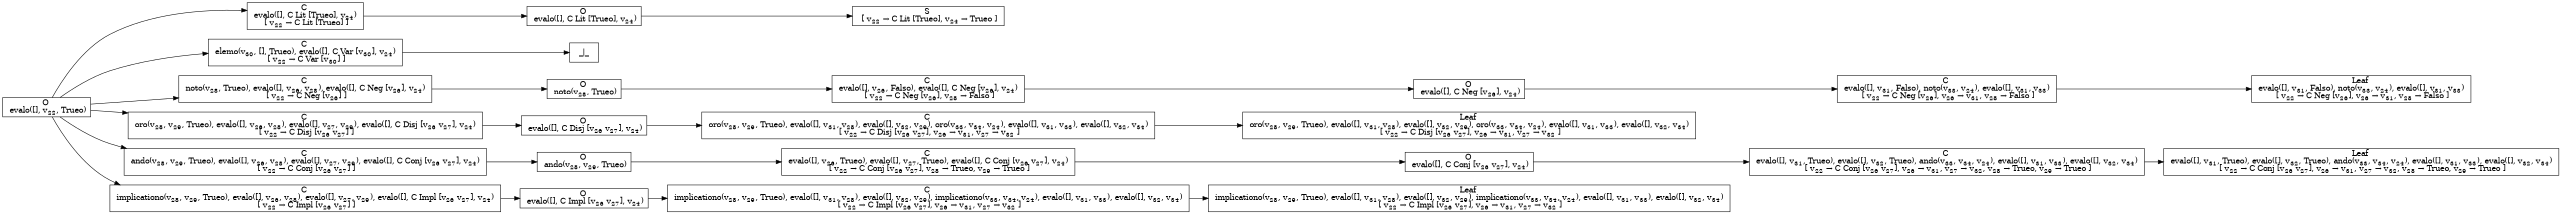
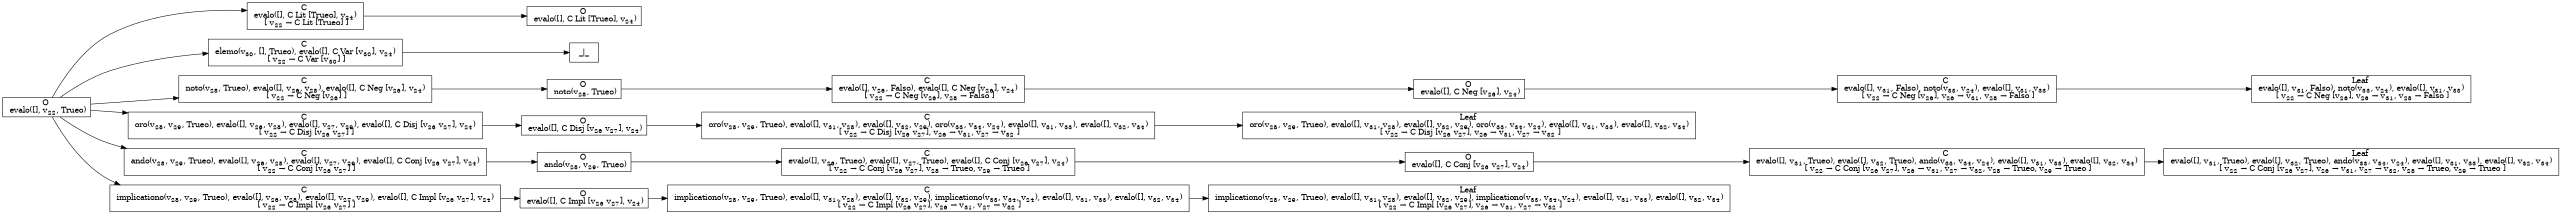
node "S": removed
